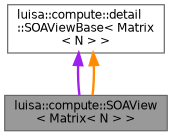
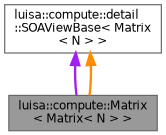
node "luisa::compute::SOAView < Matrix< N > >": label "luisa::compute::SOAView < Matrix< N > >" -> "luisa::compute::Matrix < Matrix< N > >"
